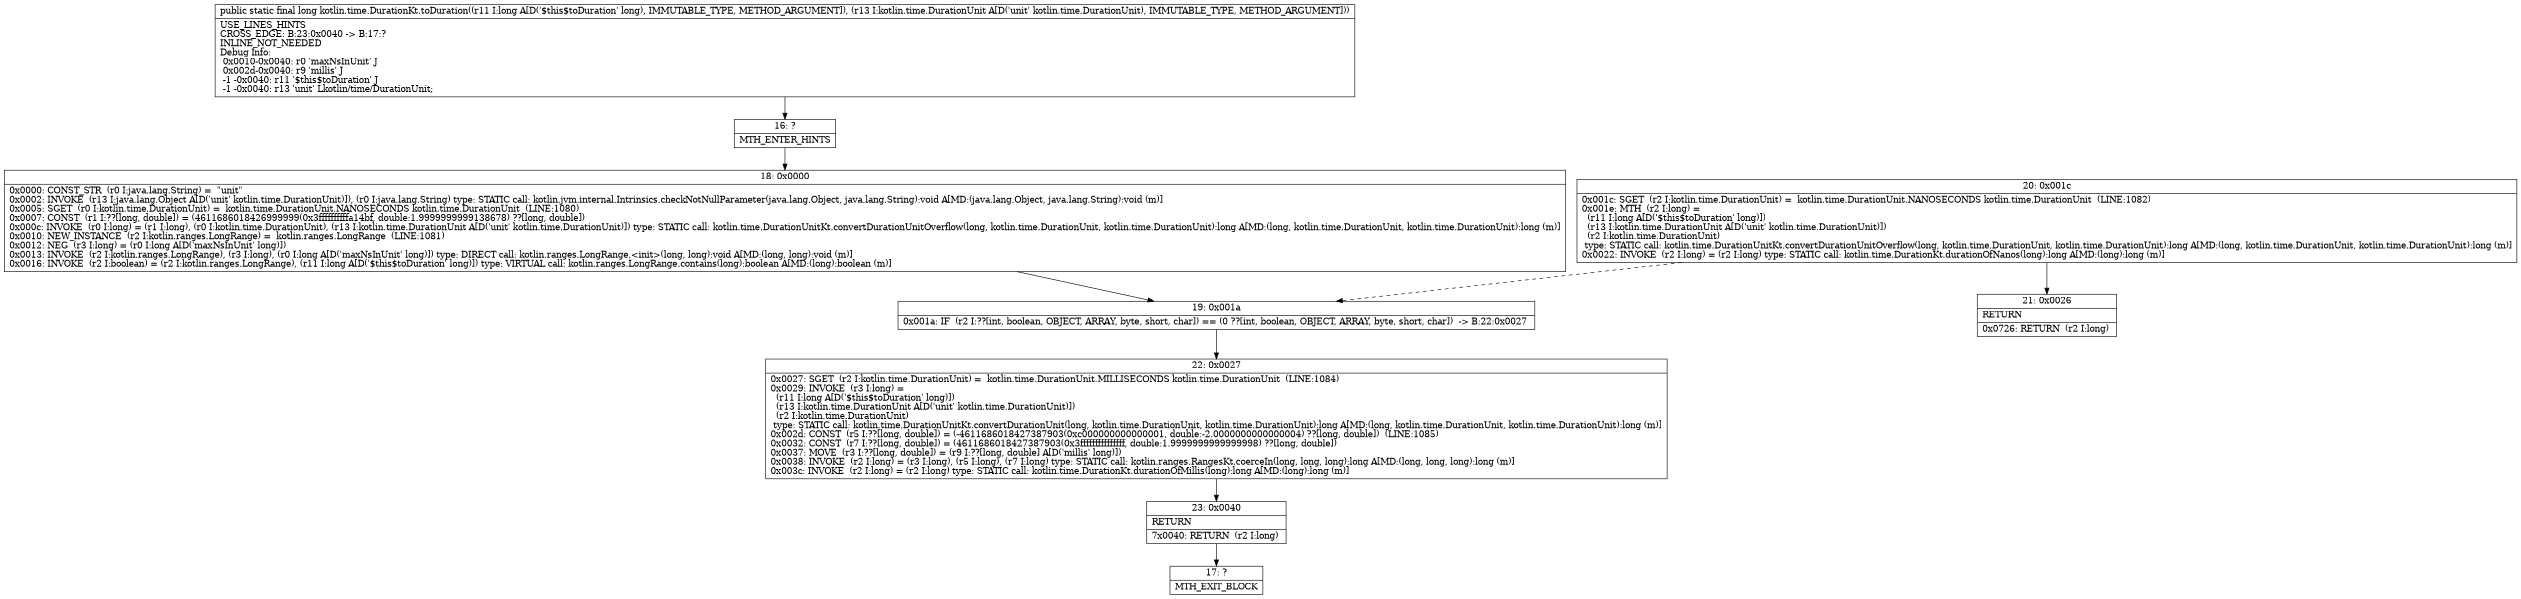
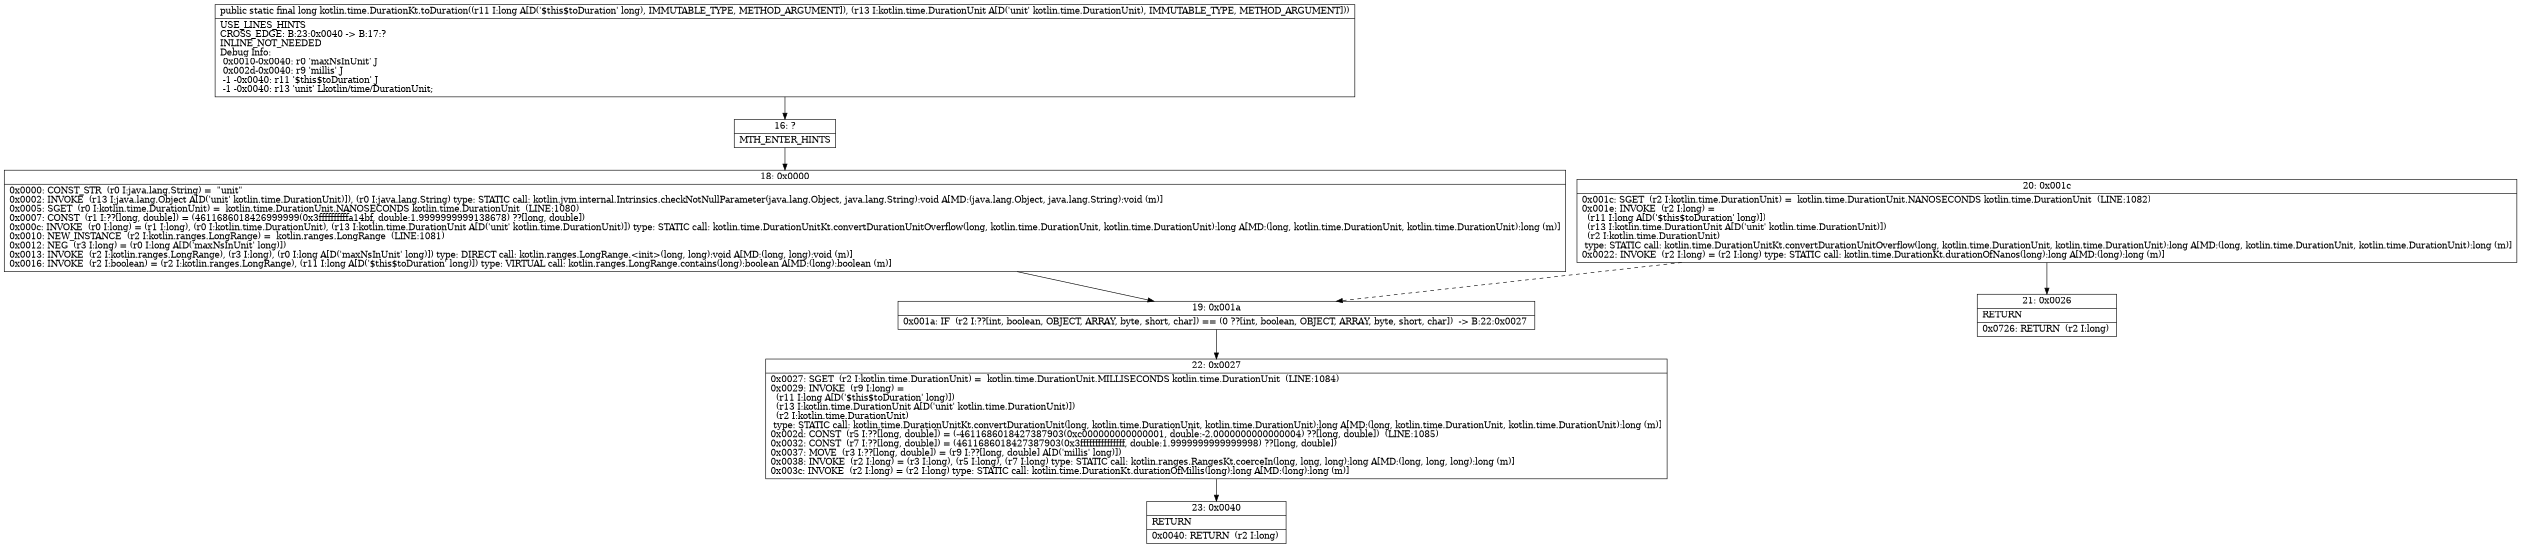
node "20: 0x001c": text "0x001e: MTH  (r2 I:long) =" -> "0x001e: INVOKE  (r2 I:long) ="
node "22: 0x0027": text "0x0029: INVOKE  (r3 I:long) =" -> "0x0029: INVOKE  (r9 I:long) ="
node "23: 0x0040": text "7x0040: RETURN  (r2 I:long)" -> "0x0040: RETURN  (r2 I:long)"
node "17: ?": removed
